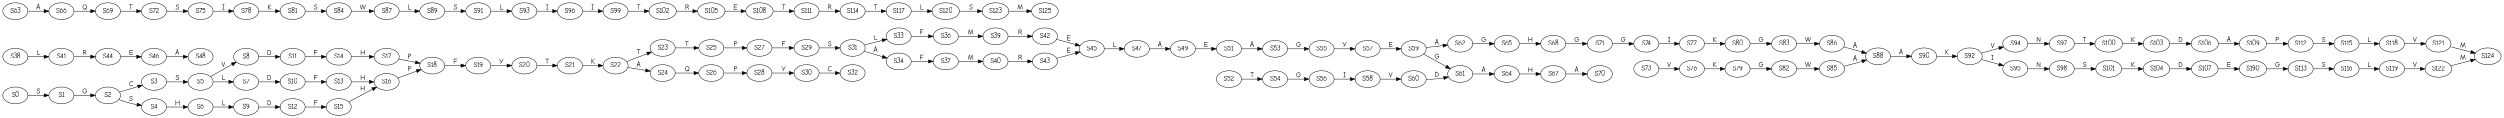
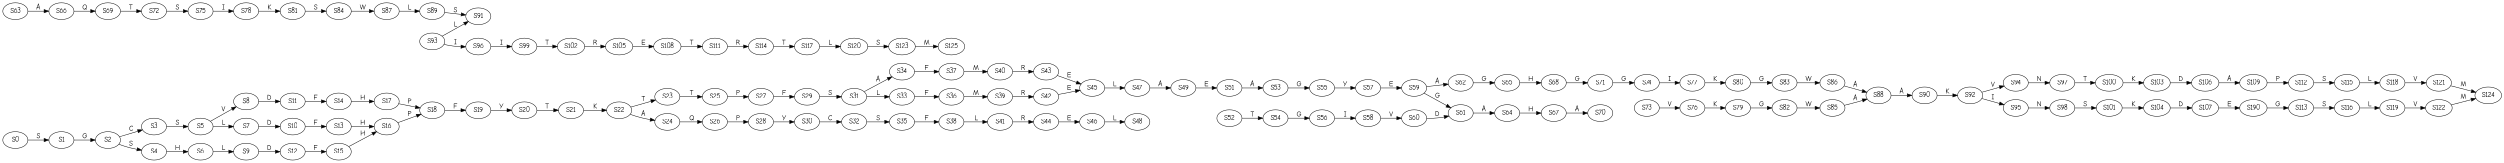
edge "S91" -> "S93": reversed
edge "S46" -> "S48": label "A" -> "L"
node "S35": added
